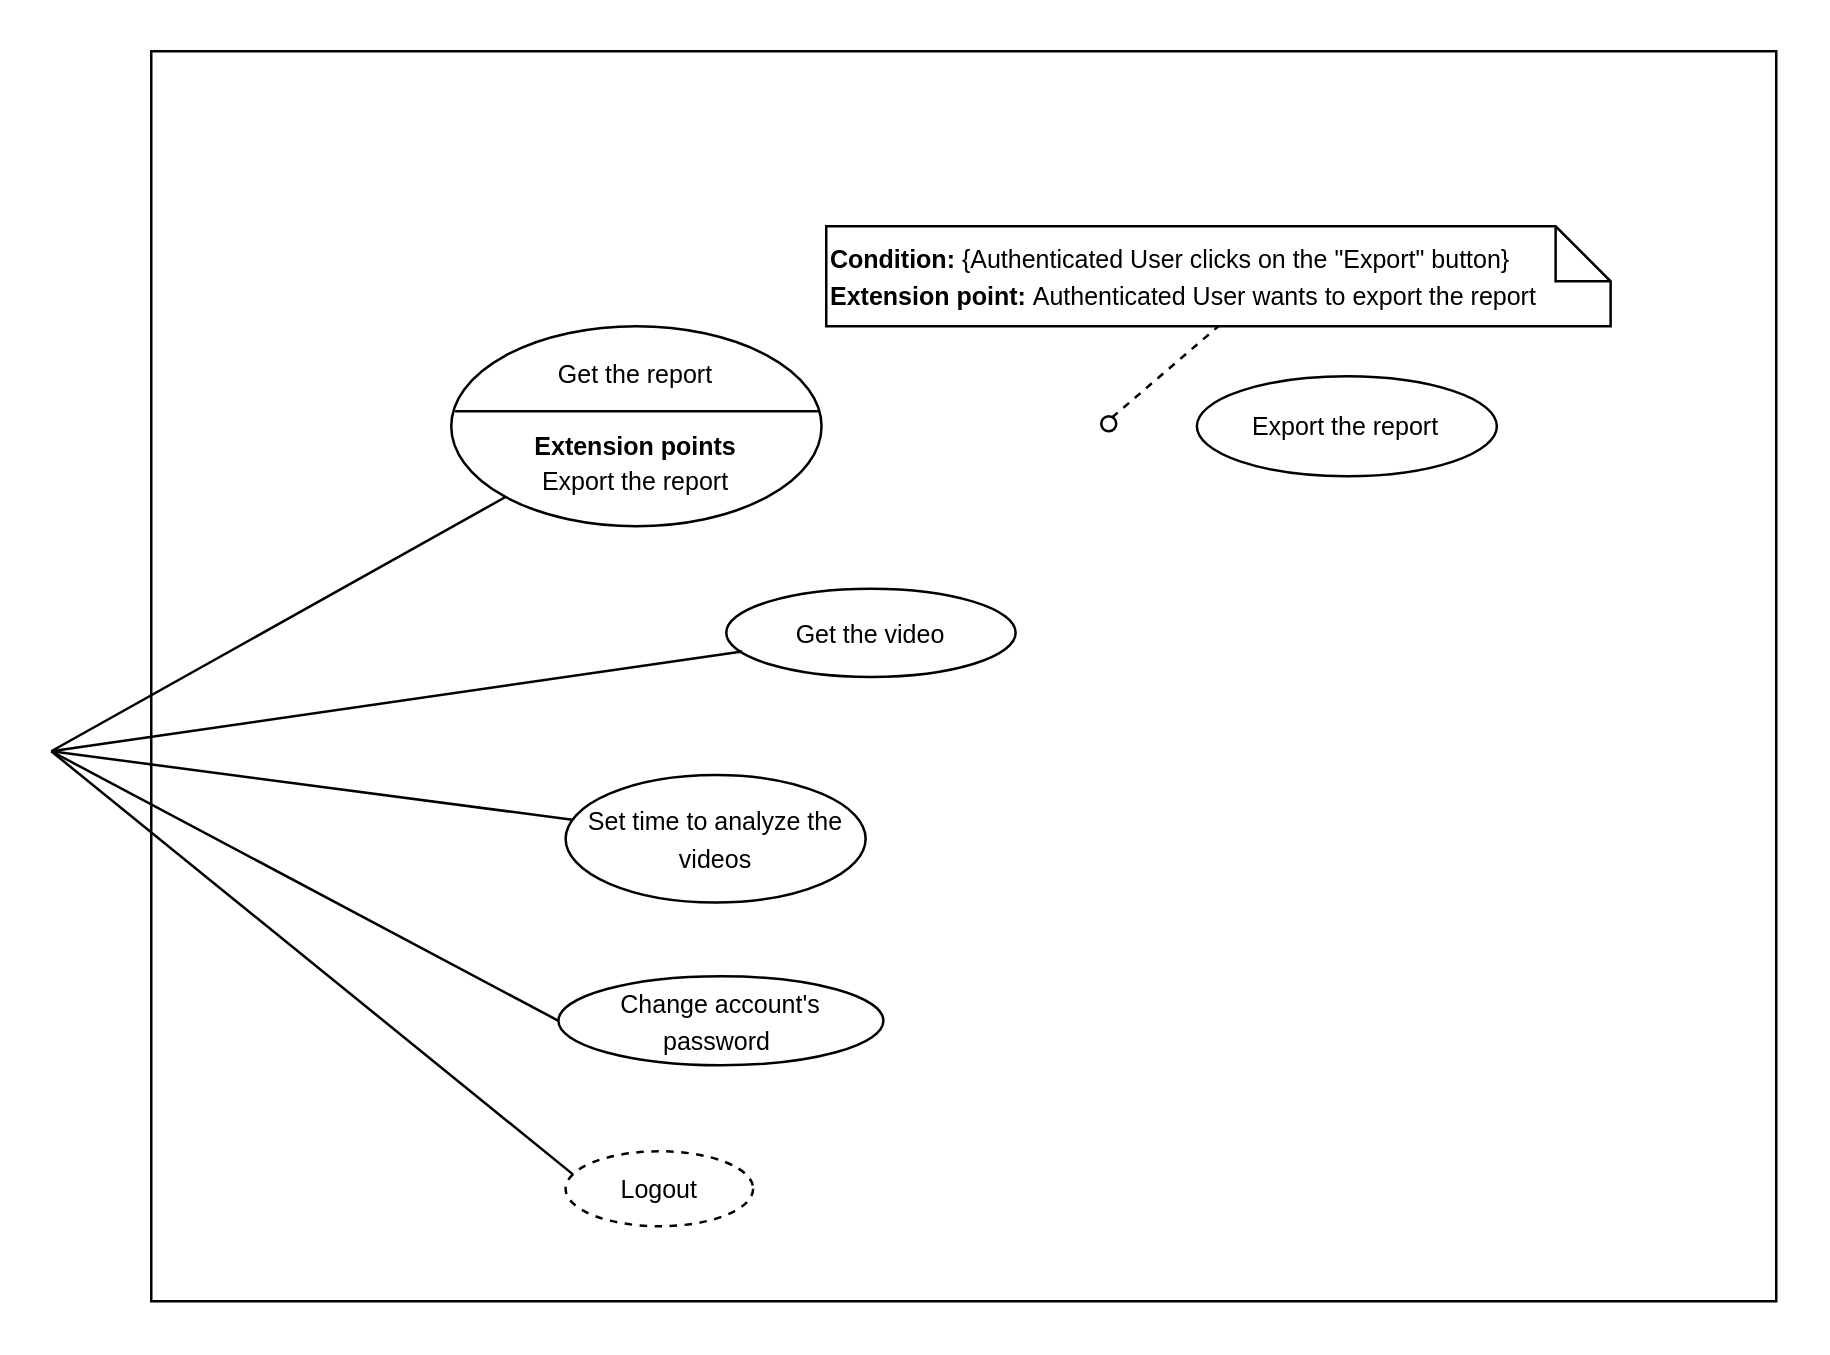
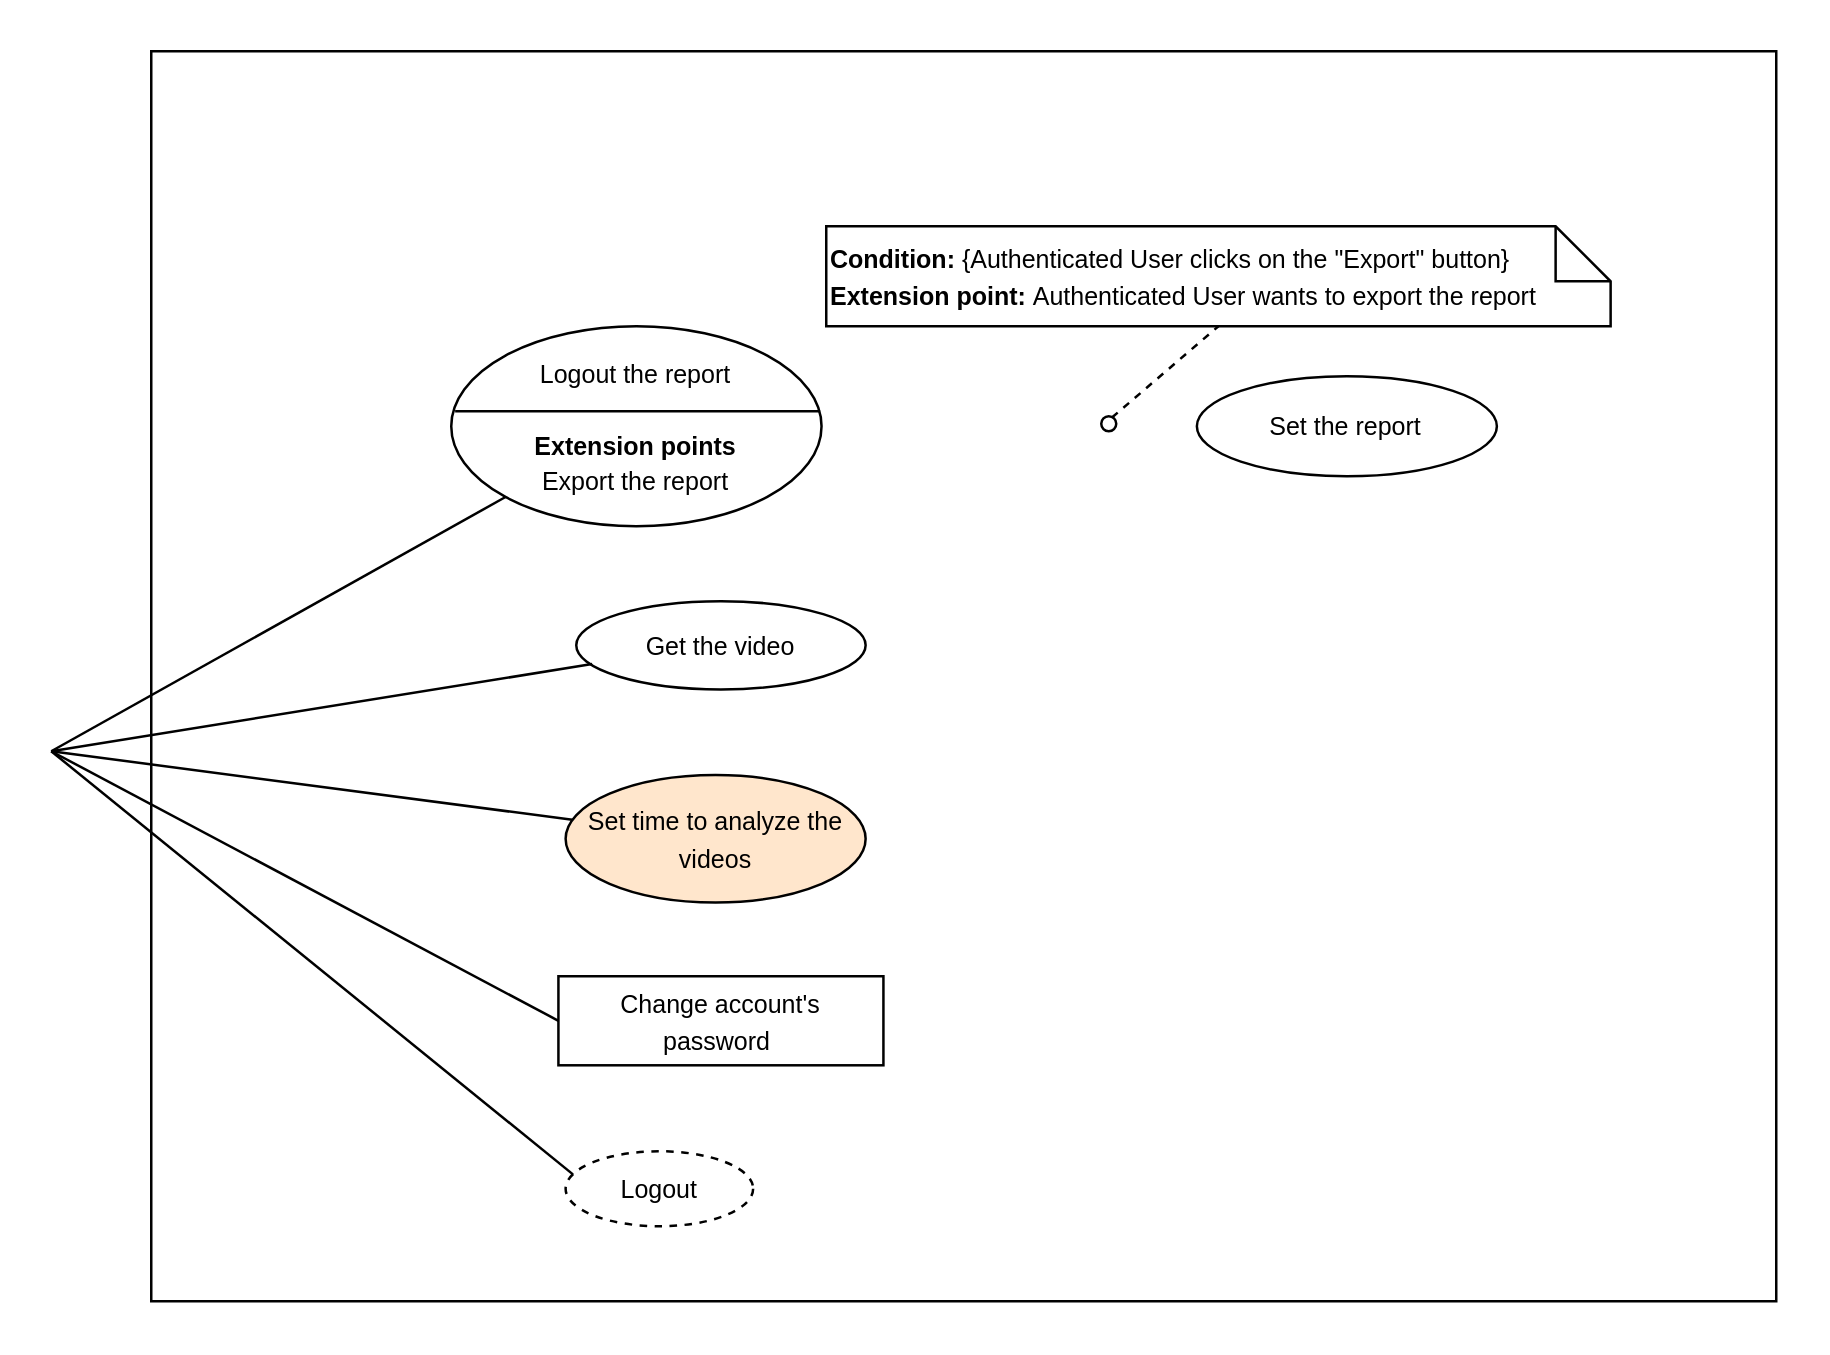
node "Get the report Extension points Export the report": label "Get the report Extension points Export the report" -> "Logout the report Extension points Export the report"
node "Export the report": label "Export the report" -> "Set the report"
node "Get the video": moved (871, 633) -> (721, 645)
node "Set time to analyze the videos": fillcolor #ffffff -> #ffe6cc
node "Change account's password": shape ellipse -> rectangle
